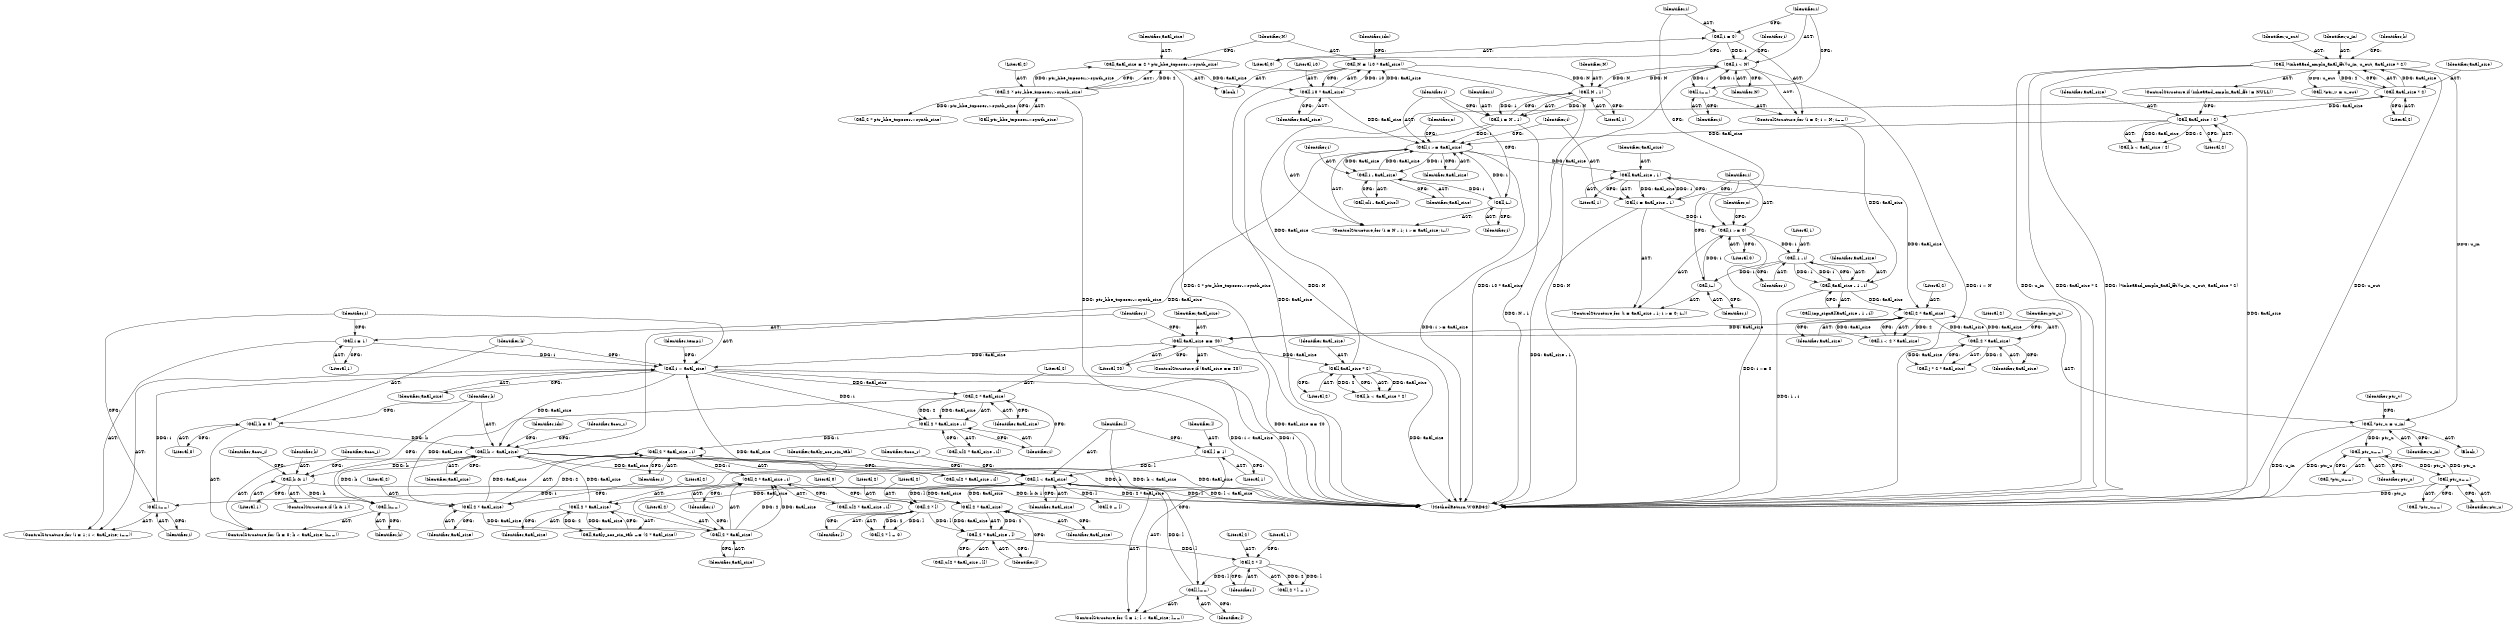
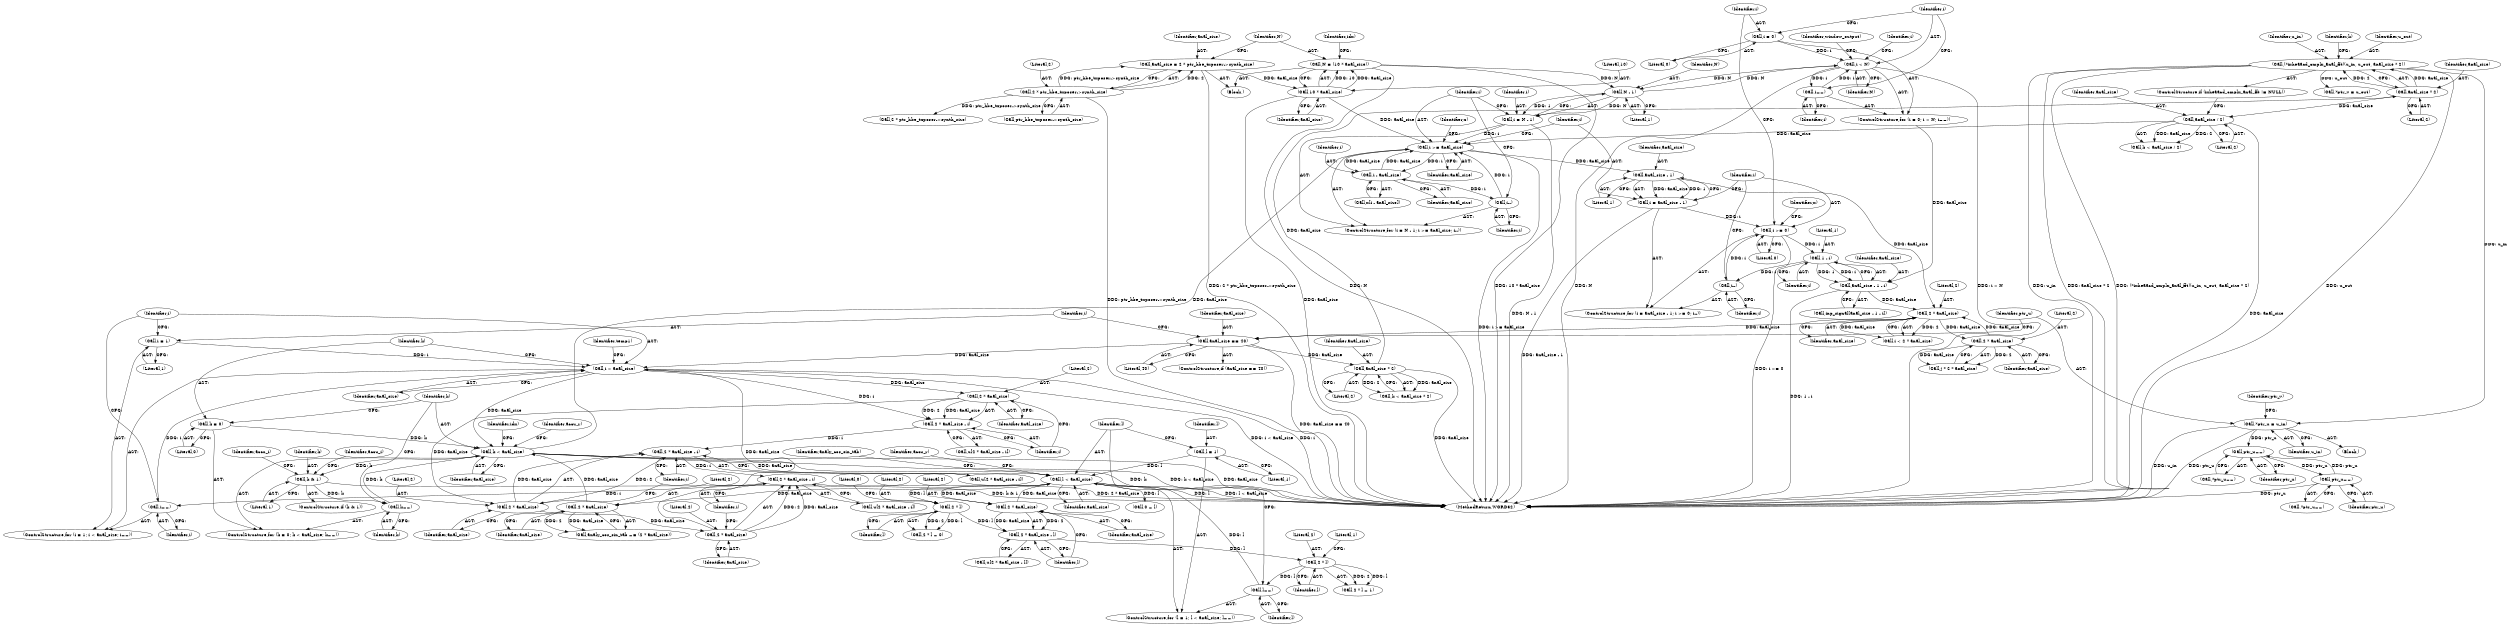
node "(Identifier,window_output)": added
